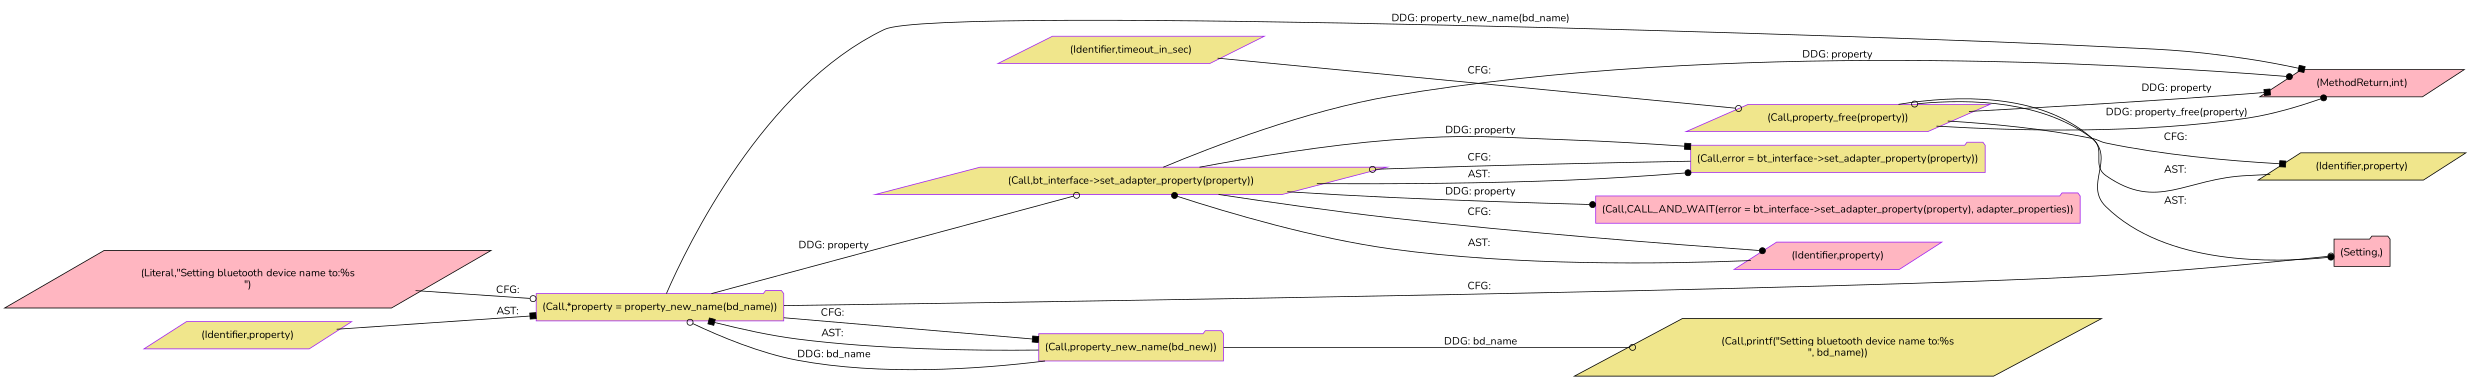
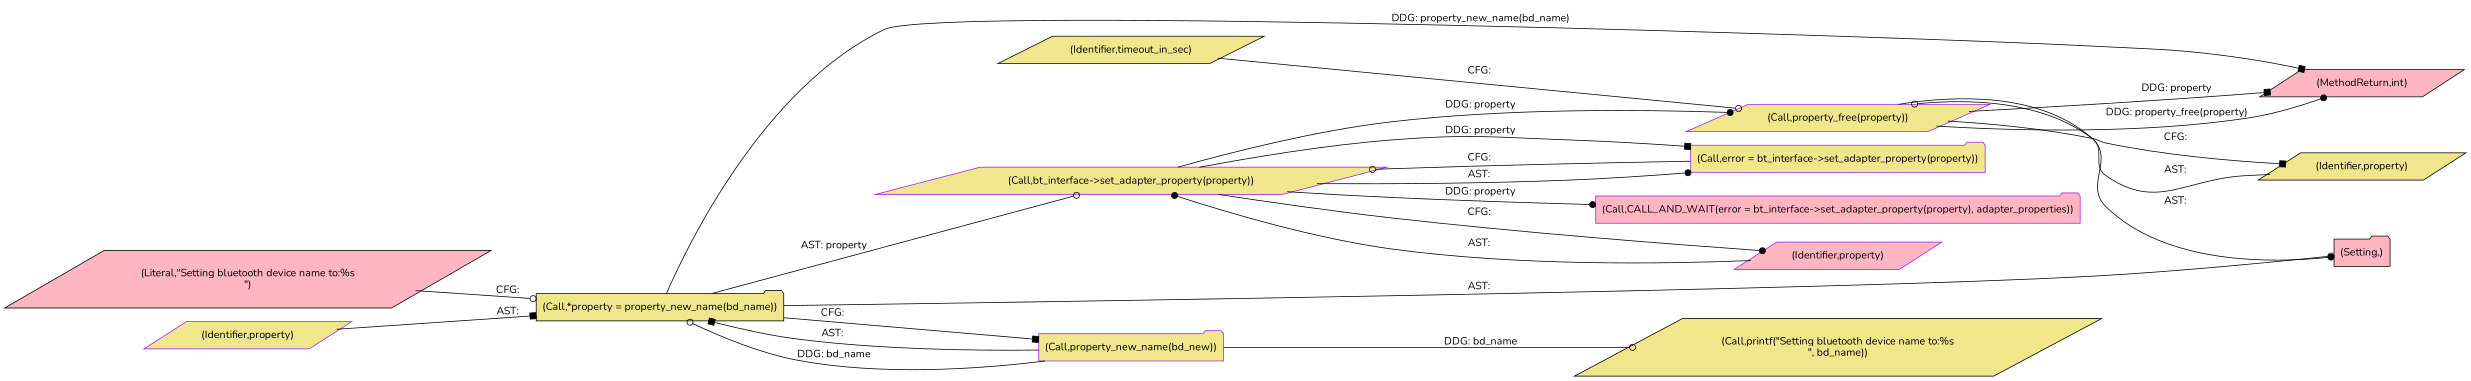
node "(Identifier,timeout_in_sec)": color purple -> black
edge "(Call,bt_interface->set_adapter_property(property))" -> "(MethodReturn,int)": now "(Call,bt_interface->set_adapter_property(property))" -> "(Call,property_free(property))"
edge "(Call,*property = property_new_name(bd_name))" -> "(Call,bt_interface->set_adapter_property(property))": label "DDG: property" -> "AST: property"
edge "(Call,*property = property_new_name(bd_name))" -> "(Setting,)": label "CFG: " -> "AST: "
node "(Call,*property = property_new_name(bd_name))": color purple -> black
